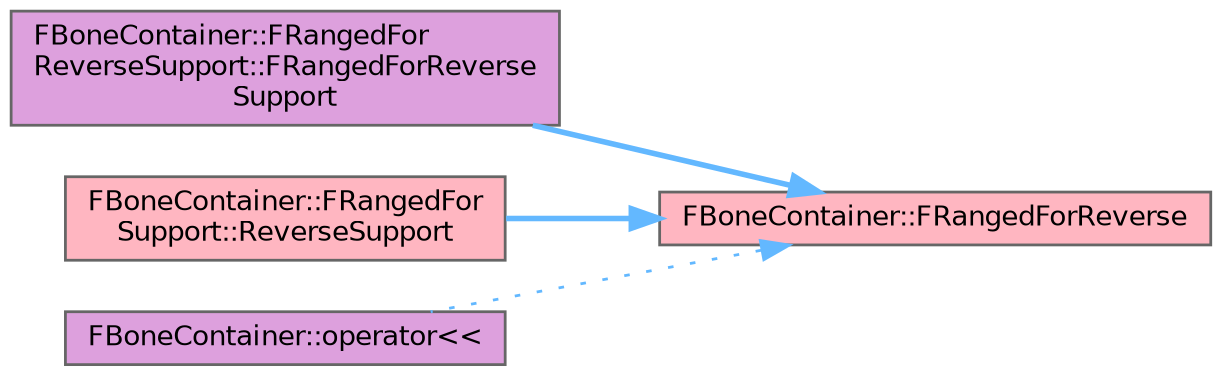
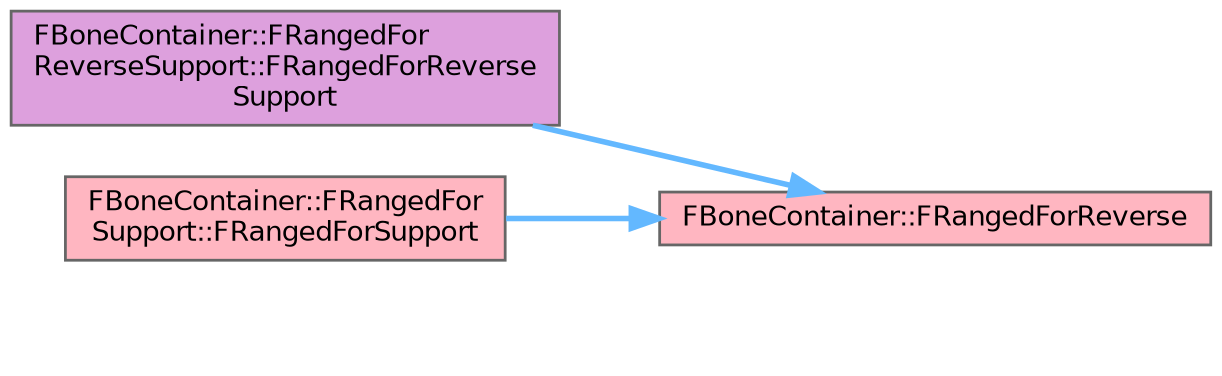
node "FBoneContainer::FRangedFor Support::ReverseSupport": label "FBoneContainer::FRangedFor Support::ReverseSupport" -> "FBoneContainer::FRangedFor Support::FRangedForSupport"
node "FBoneContainer::operator<<": removed
